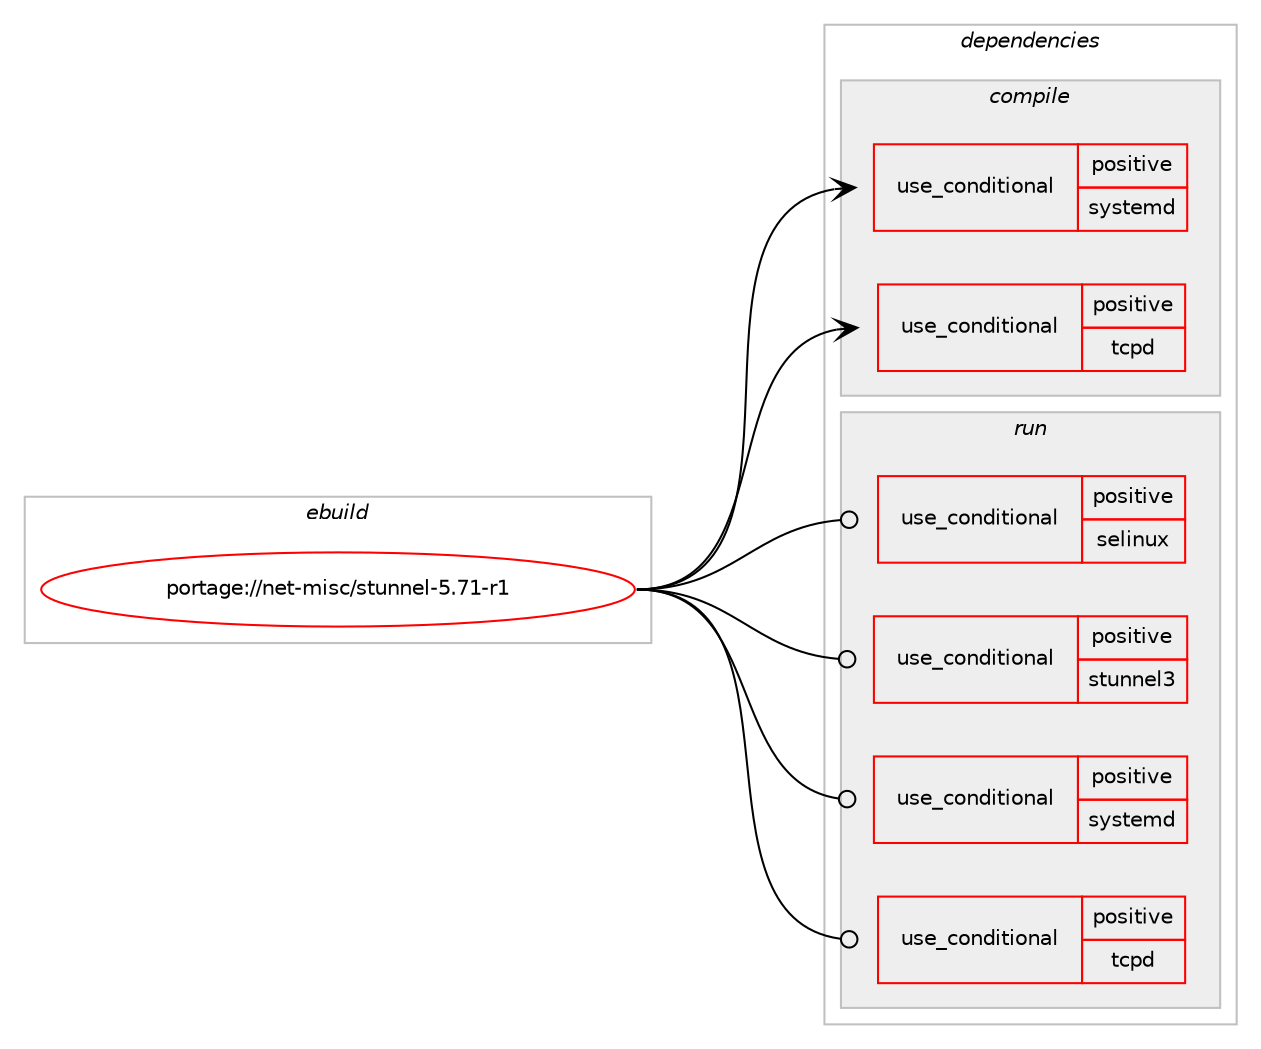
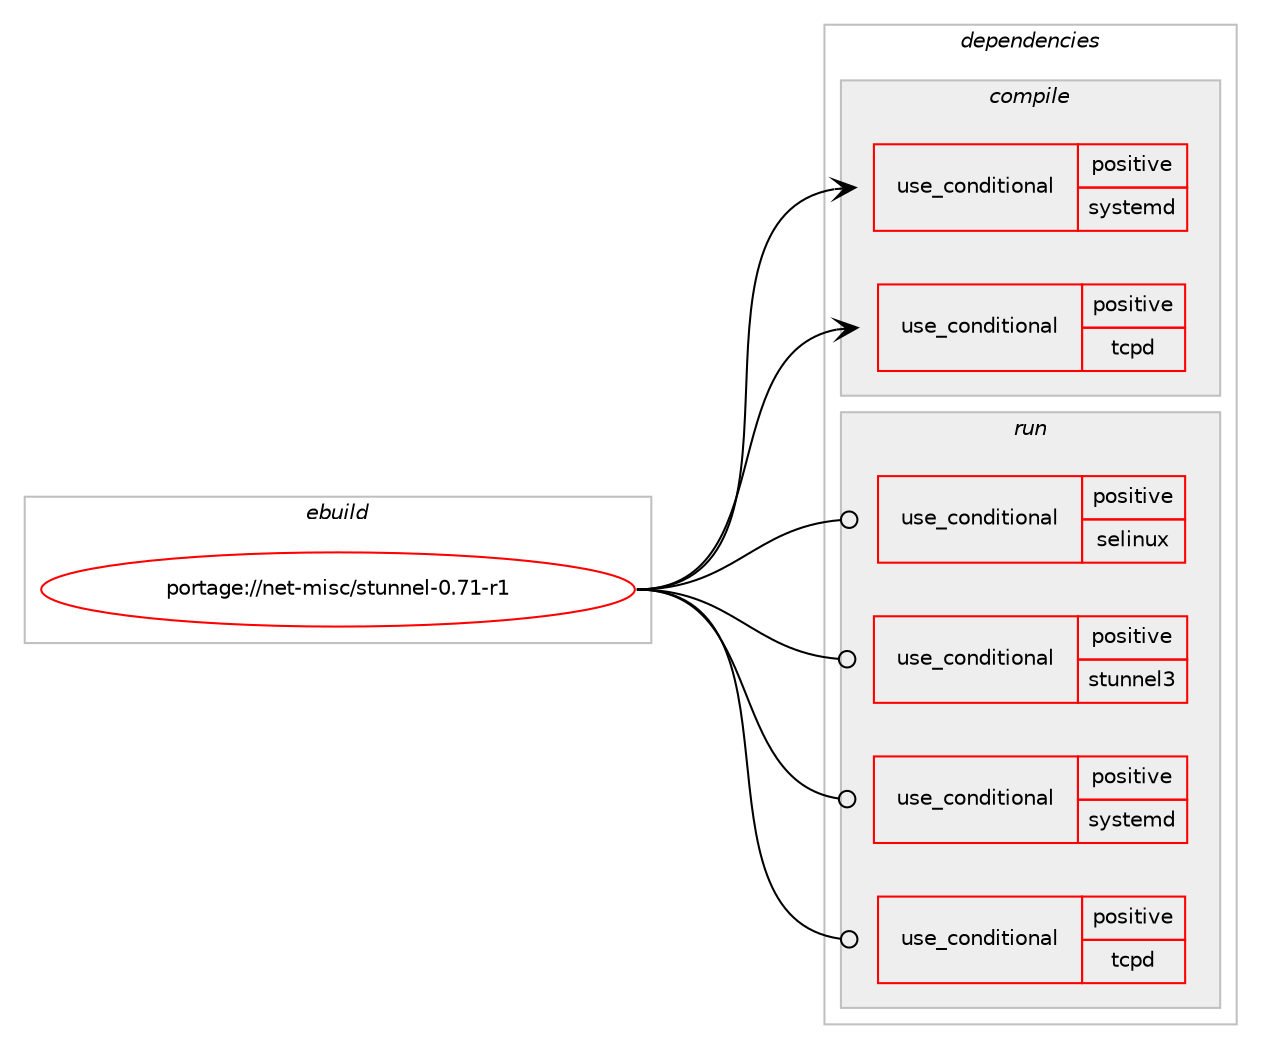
node "portage://net-misc/stunnel-5.71-r1": label "portage://net-misc/stunnel-5.71-r1" -> "portage://net-misc/stunnel-0.71-r1"
